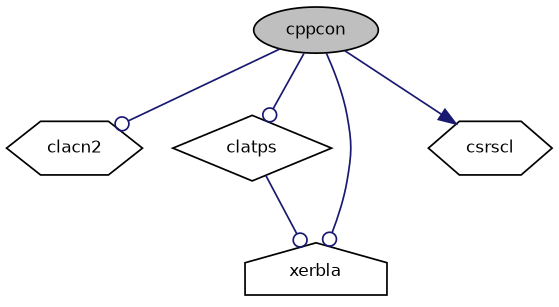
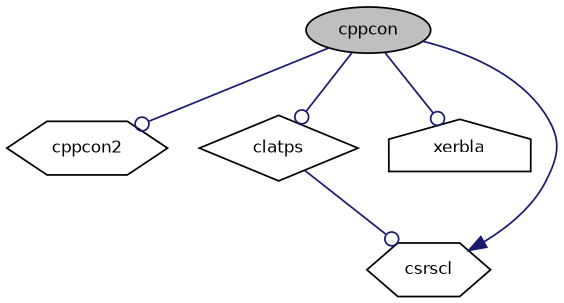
node "clacn2": label "clacn2" -> "cppcon2"
edge "clatps" -> "xerbla": now "clatps" -> "csrscl"
